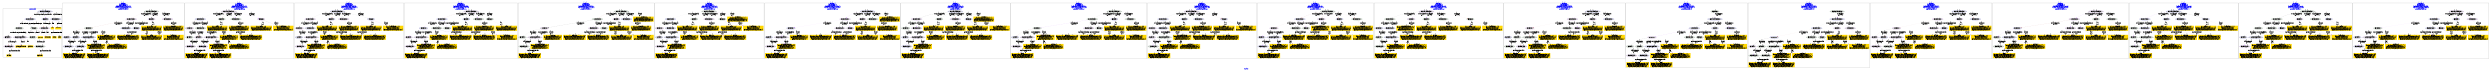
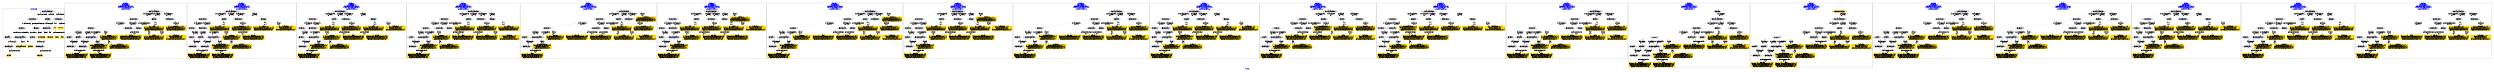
node "E33_Linguistic_Object2": fillcolor lightgray -> gold
node "Actor_URI": label "Actor_URI" -> "Production_URI"
